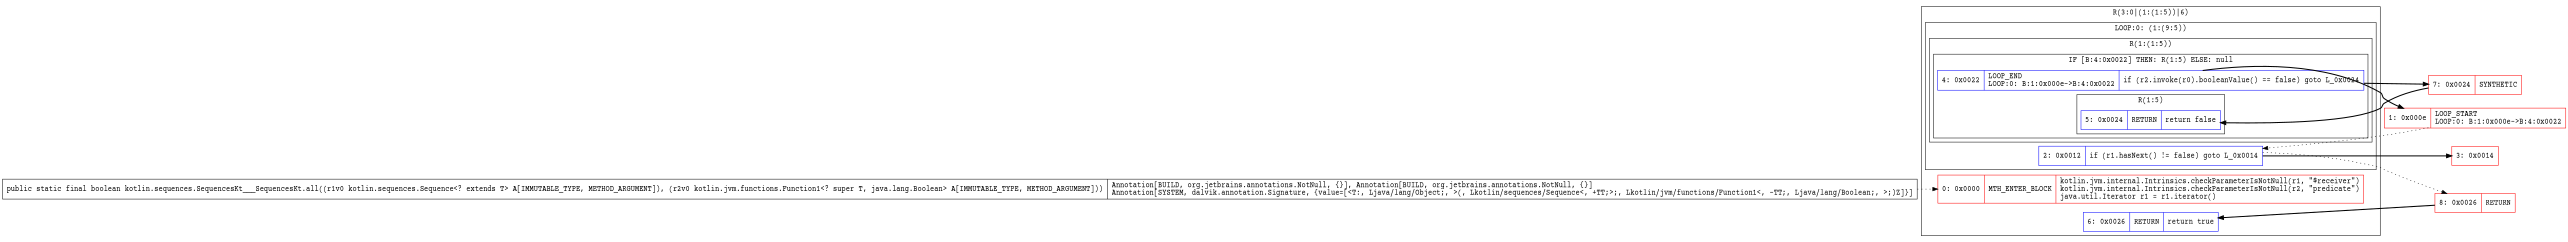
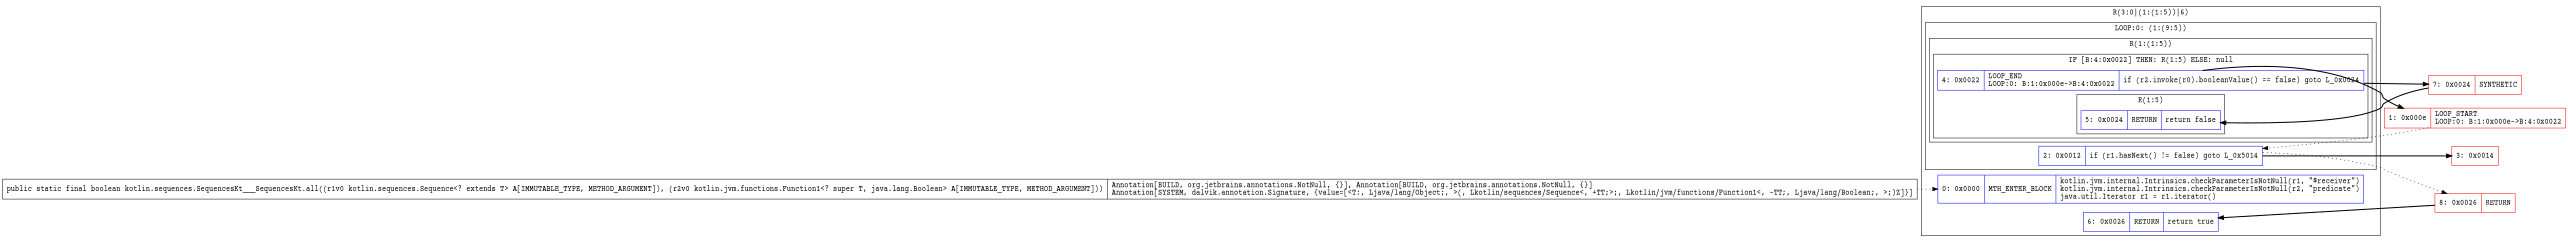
node "2: 0x0012": text "if (r1.hasNext() != false) goto L_0x0014" -> "if (r1.hasNext() != false) goto L_0x5014"
node "0: 0x0000": color red -> blue
